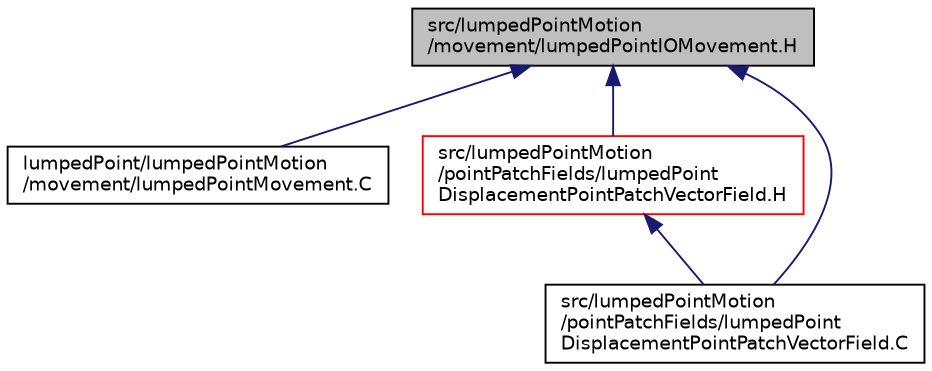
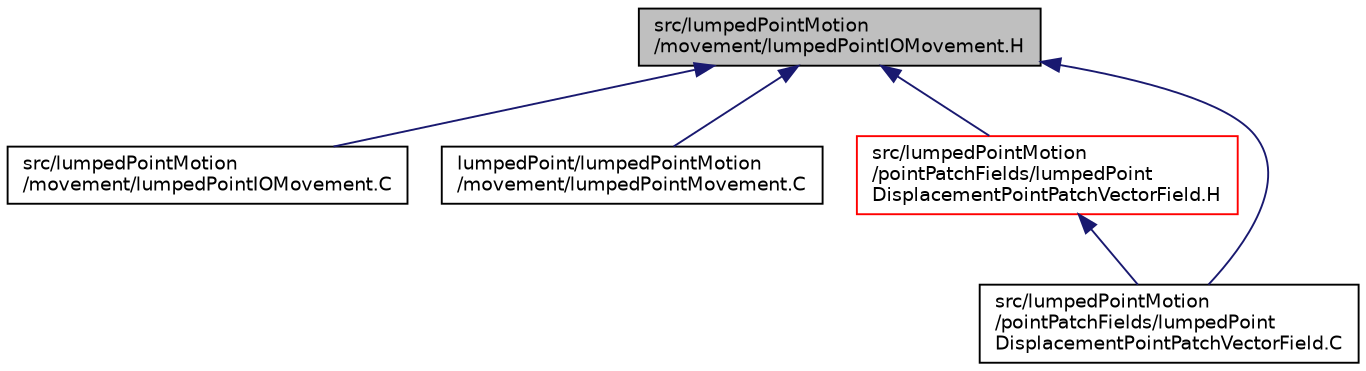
node "src/lumpedPointMotion /movement/lumpedPointIOMovement.C": added
